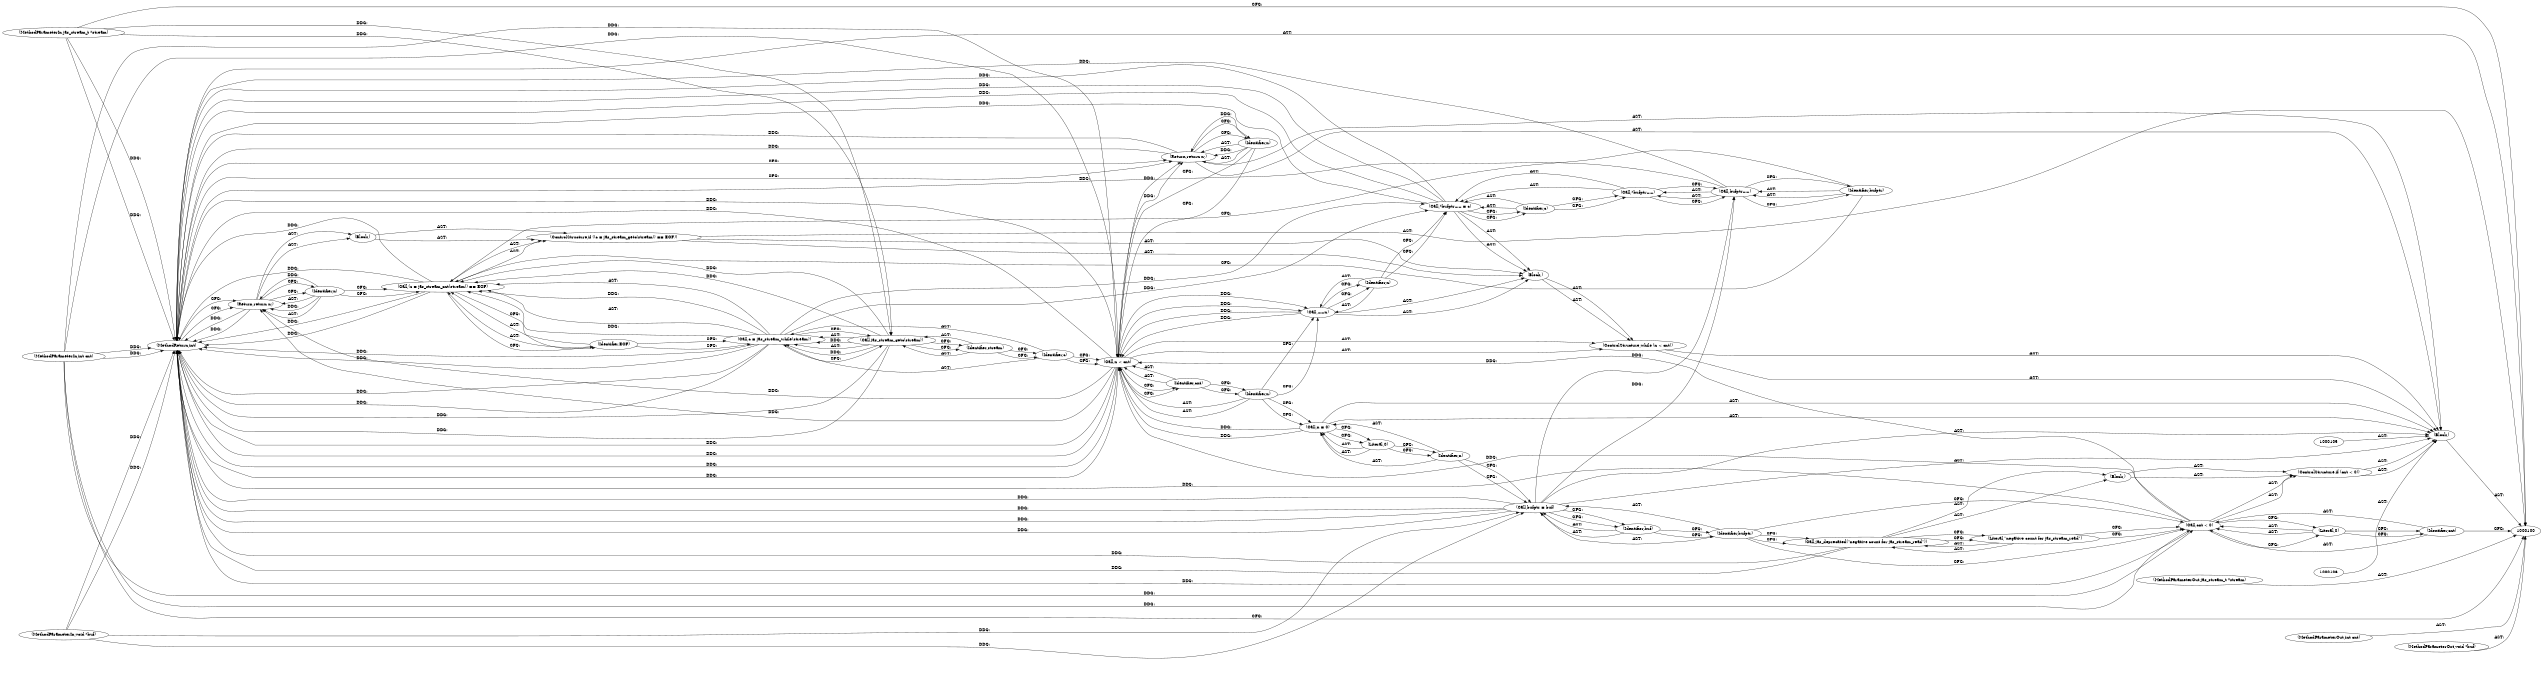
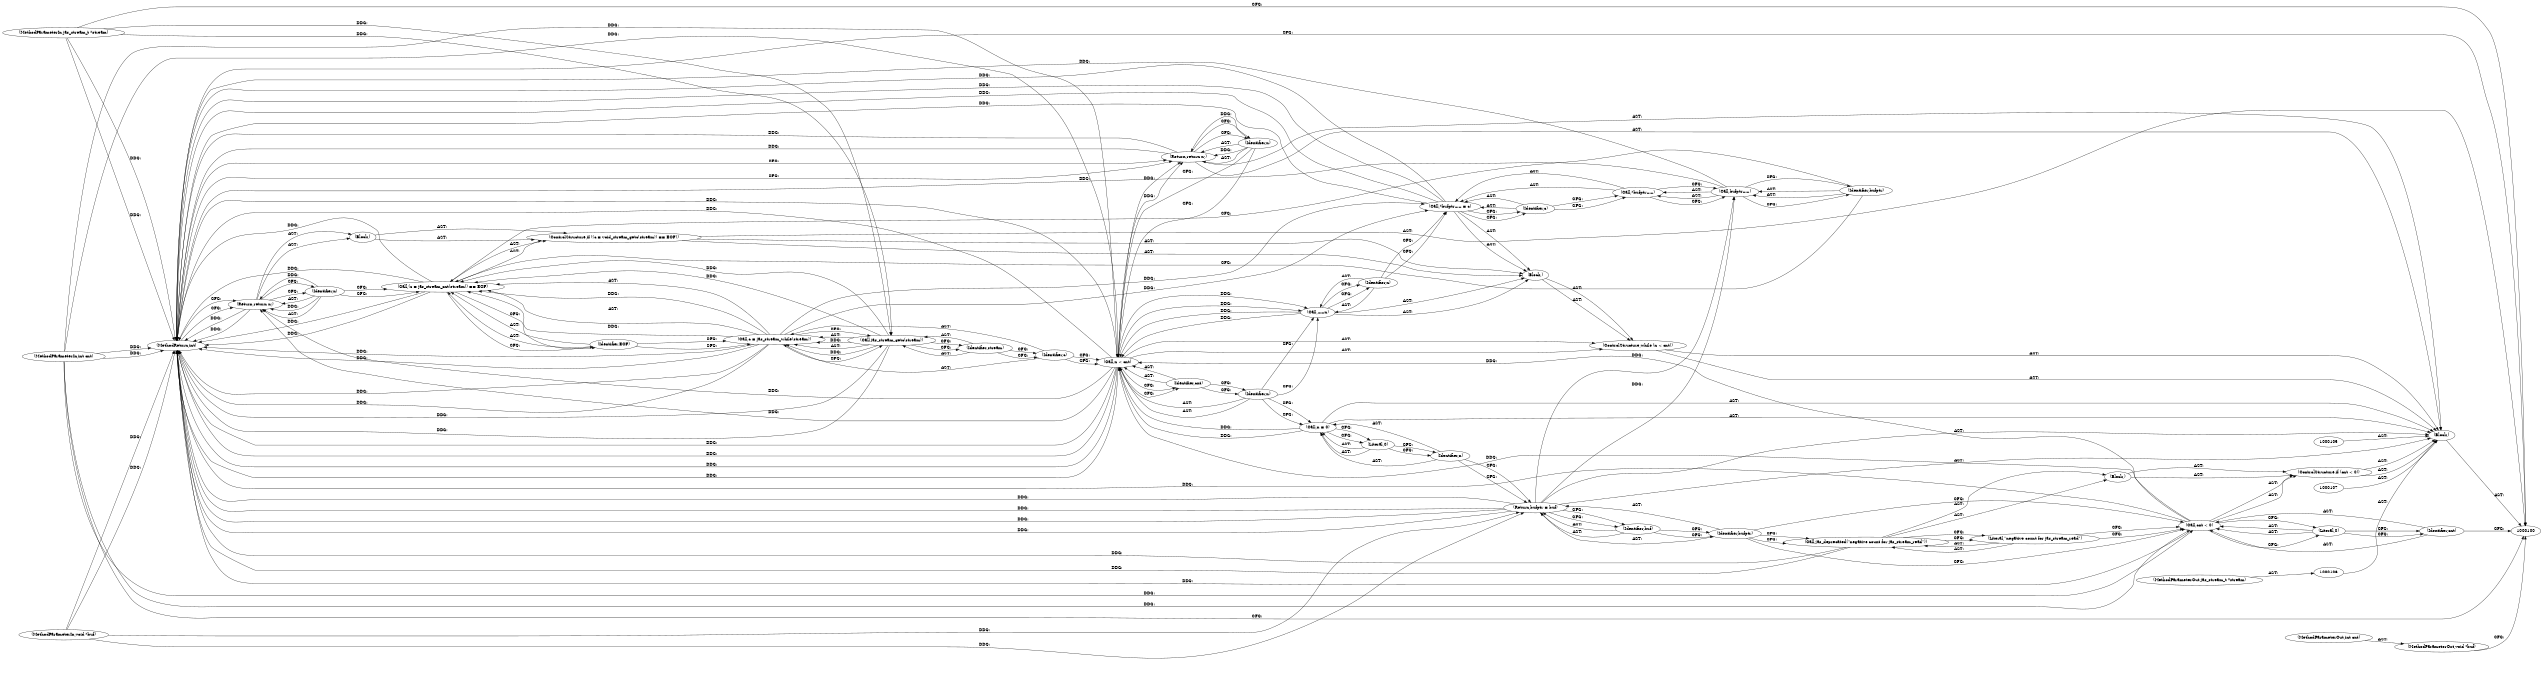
edge "(MethodReturn,int)" -> "1000100": label "AST: " -> "CFG: "
node "(ControlStructure,if ((c = jas_stream_getc(stream)) == EOF))": label "(ControlStructure,if ((c = jas_stream_getc(stream)) == EOF))" -> "(ControlStructure,if ((c = void_stream_getc(stream)) == EOF))"
node "1000107": added
node "(Call,bufptr = buf)": label "(Call,bufptr = buf)" -> "(Return,bufptr = buf)"
edge "(MethodParameterOut,jas_stream_t *stream)" -> "1000100": now "(MethodParameterOut,jas_stream_t *stream)" -> "1000106"
edge "(MethodParameterOut,int cnt)" -> "1000100": now "(MethodParameterOut,int cnt)" -> "(MethodParameterOut,void *buf)"
edge "(MethodParameterOut,void *buf)" -> "1000100": label "AST: " -> "CFG: "
